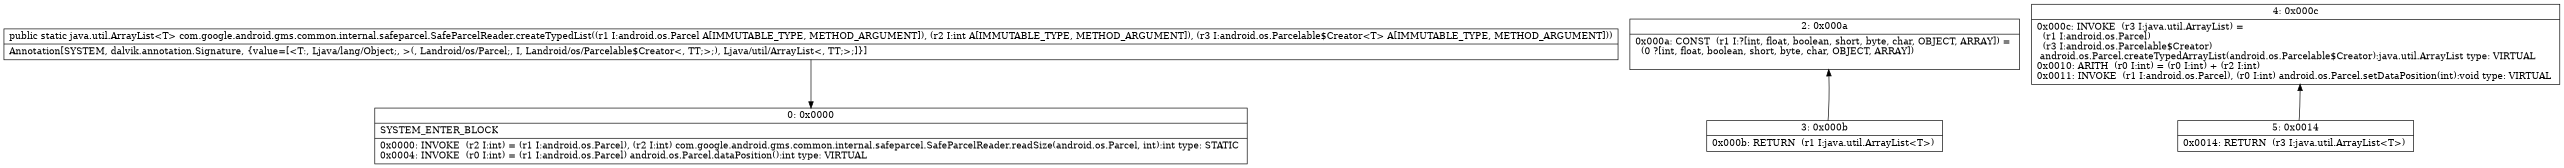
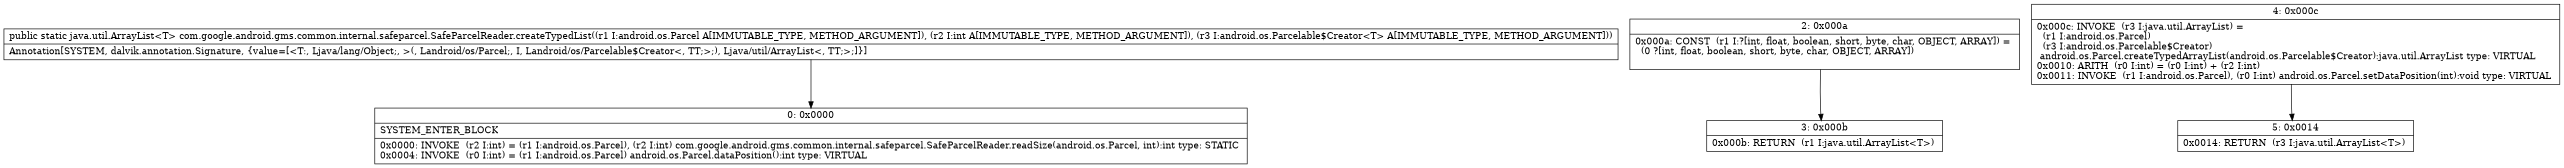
edge "3: 0x000b" -> "2: 0x000a": reversed
edge "5: 0x0014" -> "4: 0x000c": reversed
